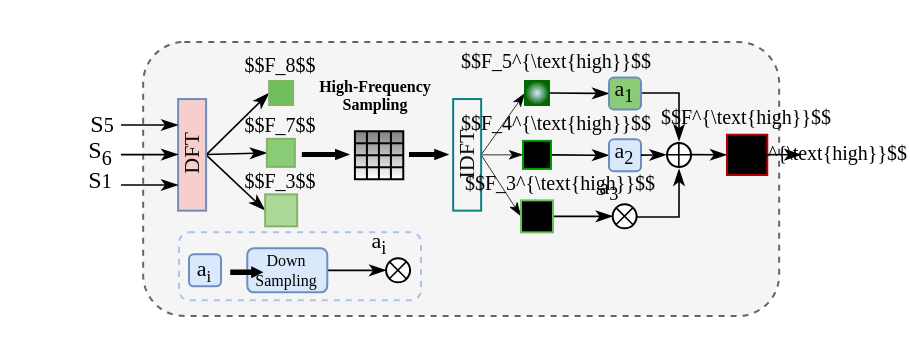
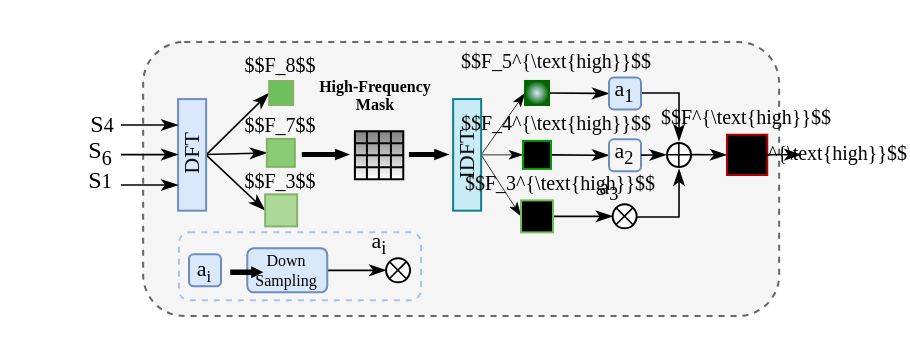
node "High-Frequency Sampling": label "High-Frequency Sampling" -> "High-Frequency Mask"
node "a1": fillcolor #8acc76 -> #dae8fc
node "S5": label "S5" -> "S4"
node "DFT": fillcolor #f8cecc -> #dae8fc
node "IDFT": fillcolor #f5f5f5 -> #c8ebf6
node "a2": fillcolor #dae8fc -> #f5f5f5
